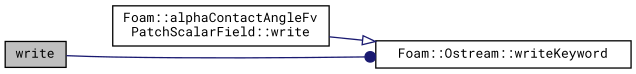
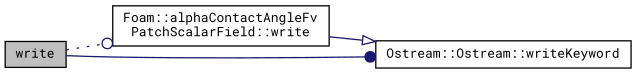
edge "write" -> "Foam::alphaContactAngleFv PatchScalarField::write": added
node "Foam::Ostream::writeKeyword": label "Foam::Ostream::writeKeyword" -> "Ostream::Ostream::writeKeyword"
